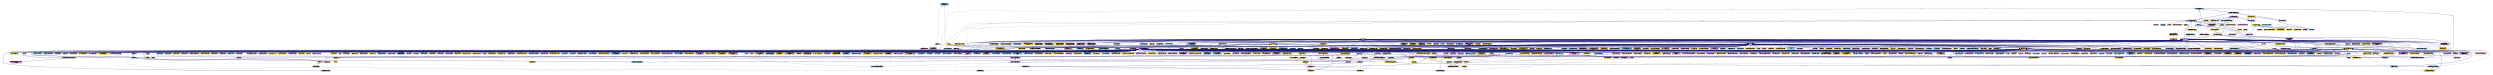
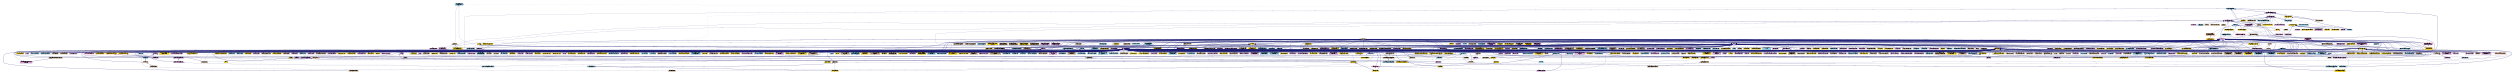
node "runtime_support_stubs.cpp": fillcolor tan -> gold
node "component_instance _counter.cpp": fillcolor gold -> plum
node "fibonacci_dataflow.cpp": fillcolor gold -> tan
node "fractals_executor.cpp": fillcolor plum -> gold
node "pingpong_performance.cpp": added
node "template_accumulator _client.cpp": added
node "ambiguity.cpp": label "ambiguity.cpp" -> "solver.cpp"
